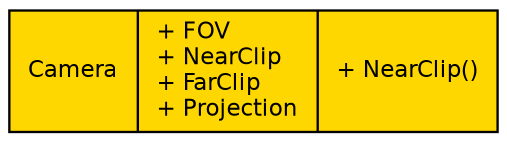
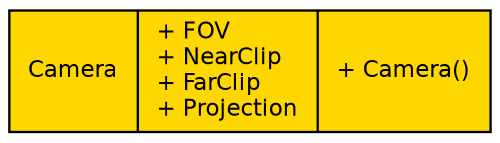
node "Camera": text "+ NearClip()" -> "+ Camera()"
